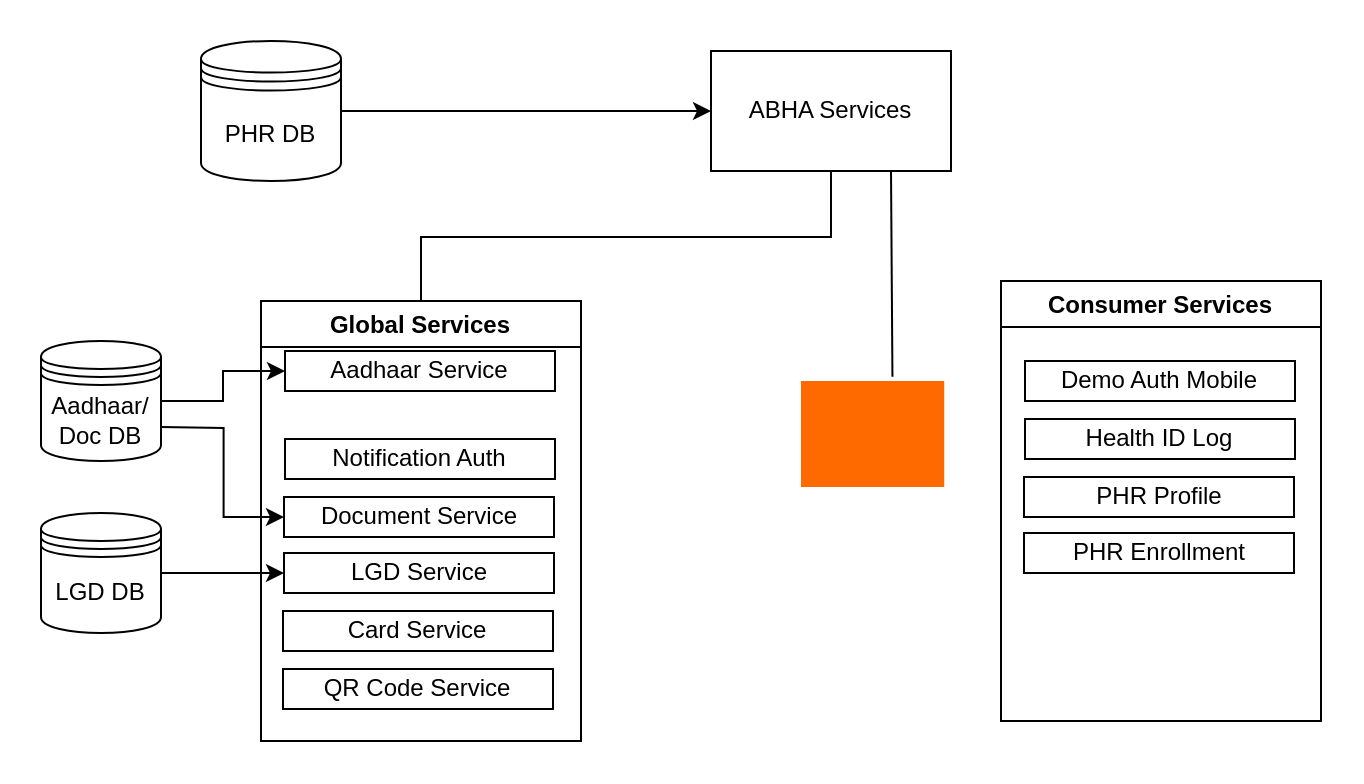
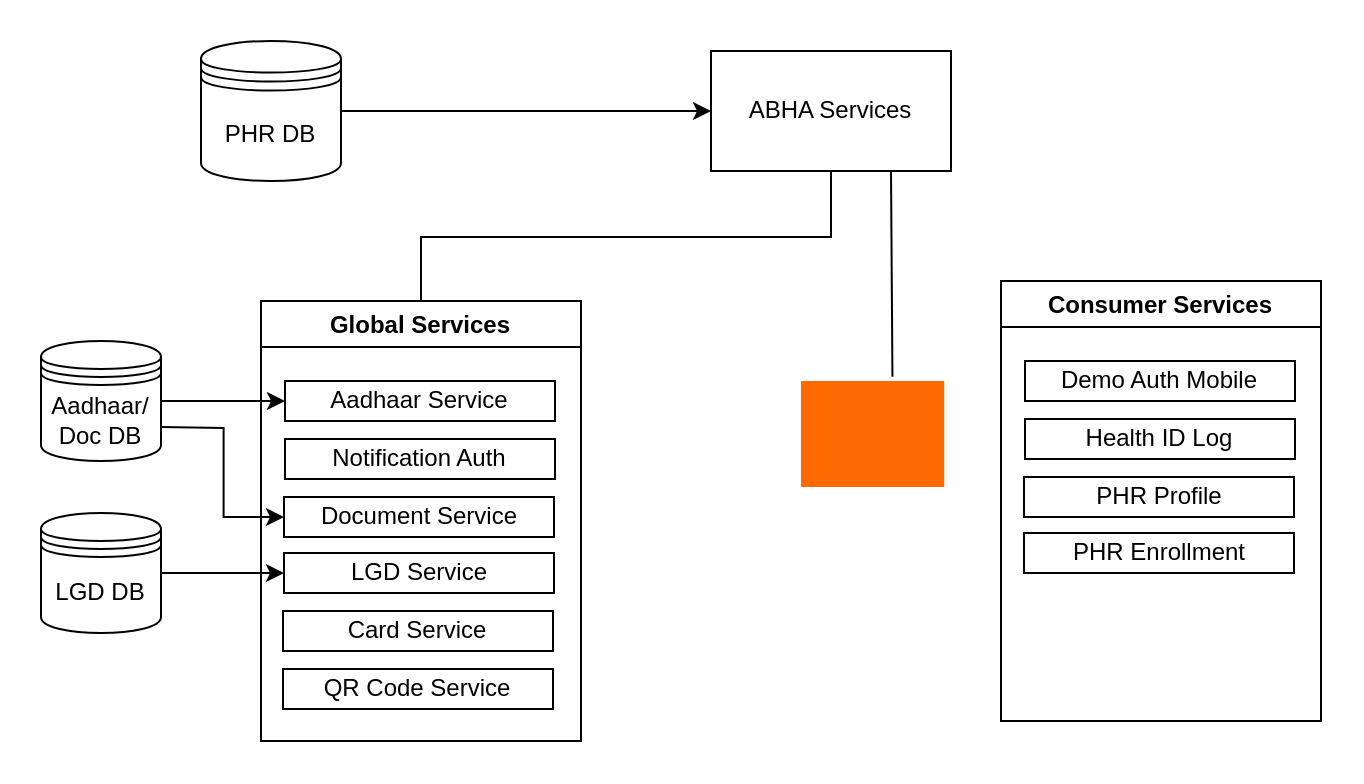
node "Aadhaar Service": moved (420, 371) -> (420, 401)
